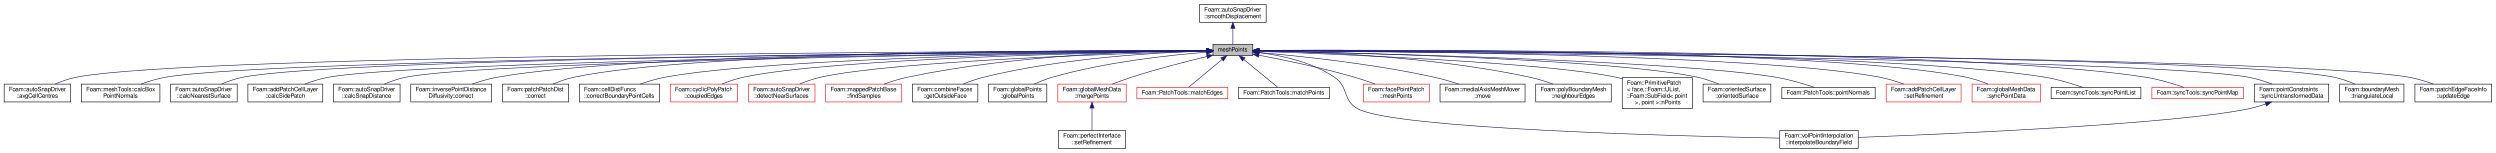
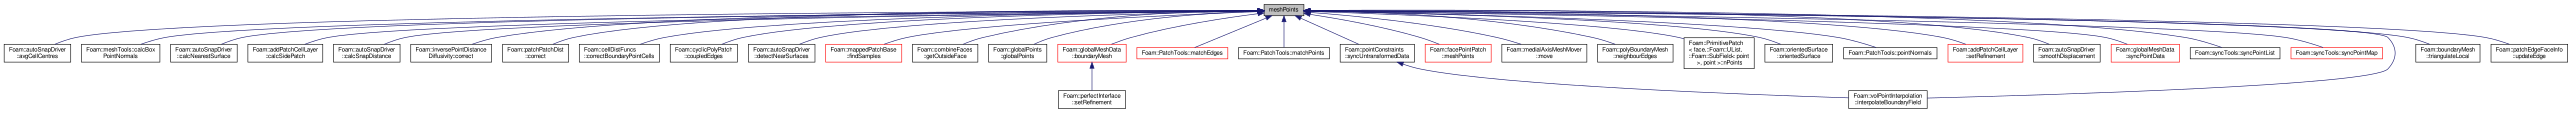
edge "meshPoints" -> "Foam::autoSnapDriver ::smoothDisplacement": reversed
node "Foam::cyclicPolyPatch ::coupledEdges": color red -> black
node "Foam::autoSnapDriver ::detectNearSurfaces": color red -> black
node "Foam::globalMeshData ::mergePoints": label "Foam::globalMeshData ::mergePoints" -> "Foam::globalMeshData ::boundaryMesh"
